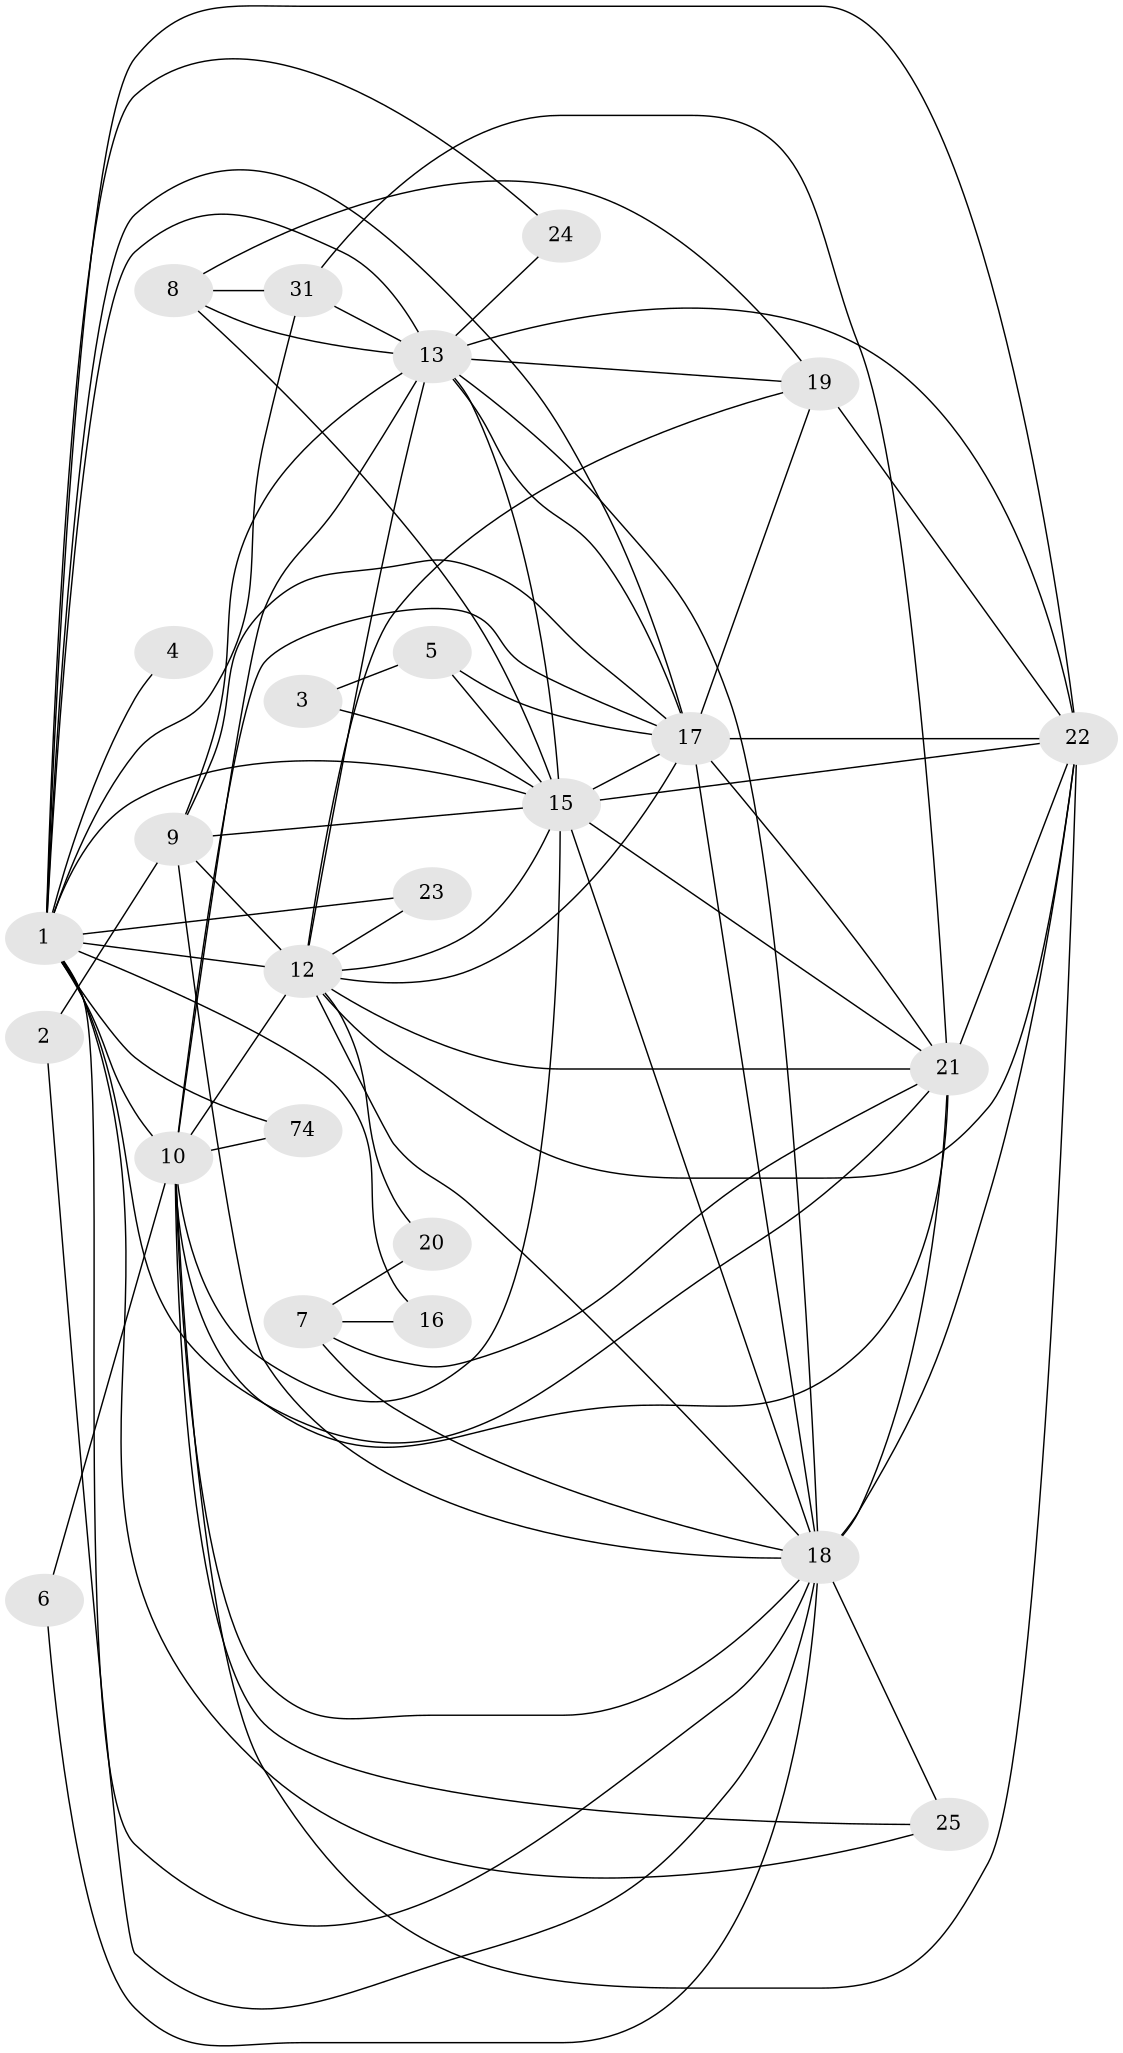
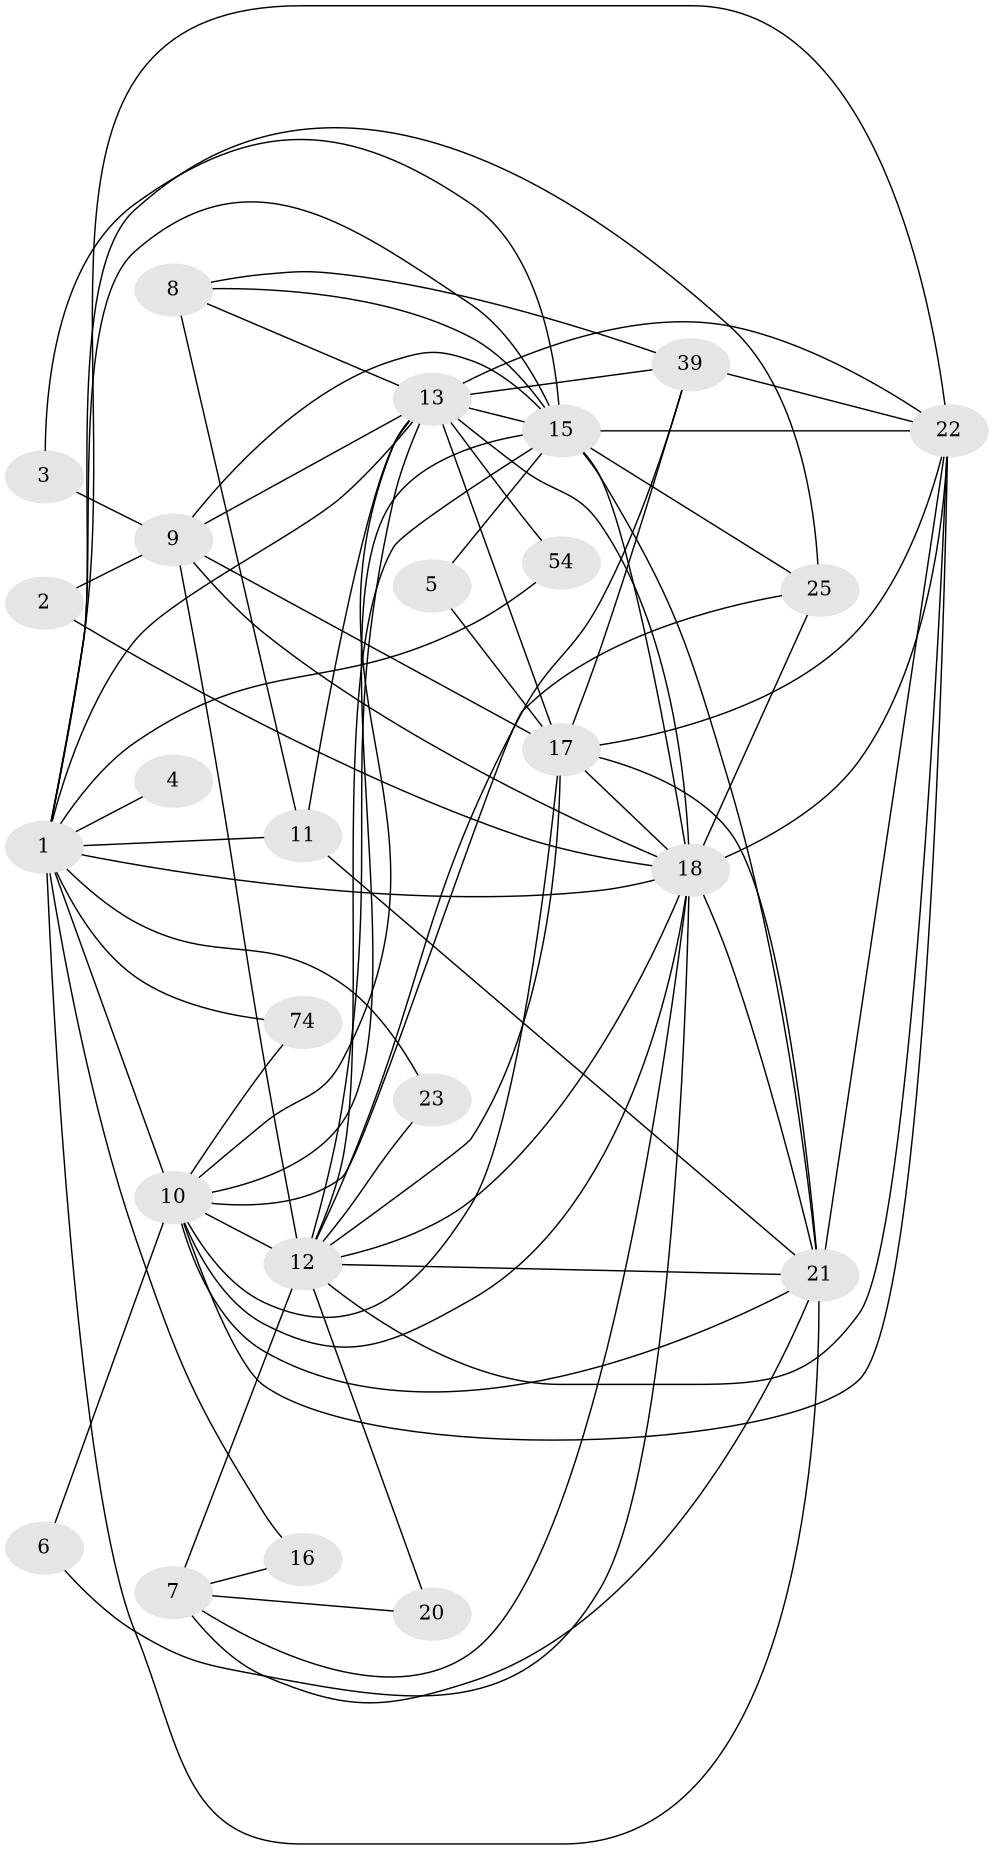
edge "17" -- "1": removed
node "24": label "24" -> "54"
node "31": label "31" -> "11"
node "19": label "19" -> "39"
edge "5" -- "3": now "9" -- "3"
edge "17" -- "15": now "25" -- "15"
edge "1" -- "12": now "7" -- "12"
